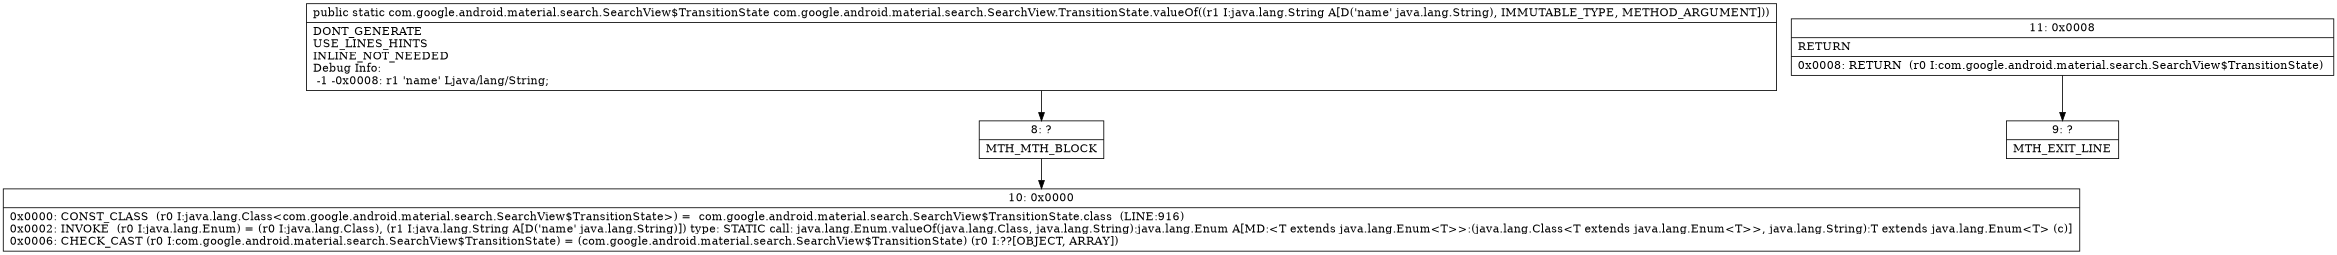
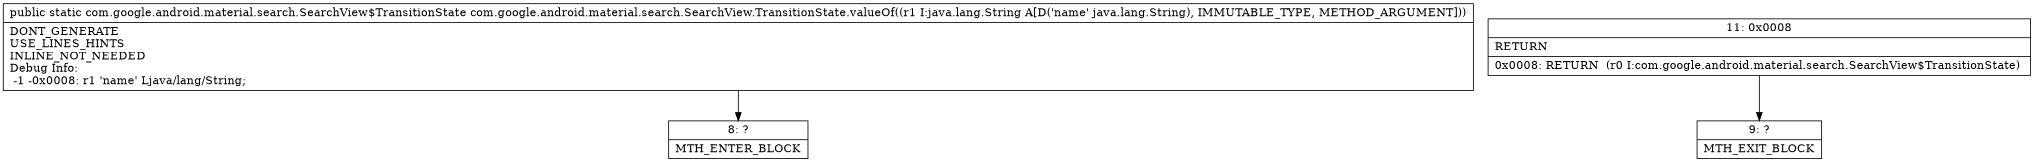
node "8: ?": text "MTH_MTH_BLOCK" -> "MTH_ENTER_BLOCK"
node "9: ?": text "MTH_EXIT_LINE" -> "MTH_EXIT_BLOCK"
node "10: 0x0000": removed
